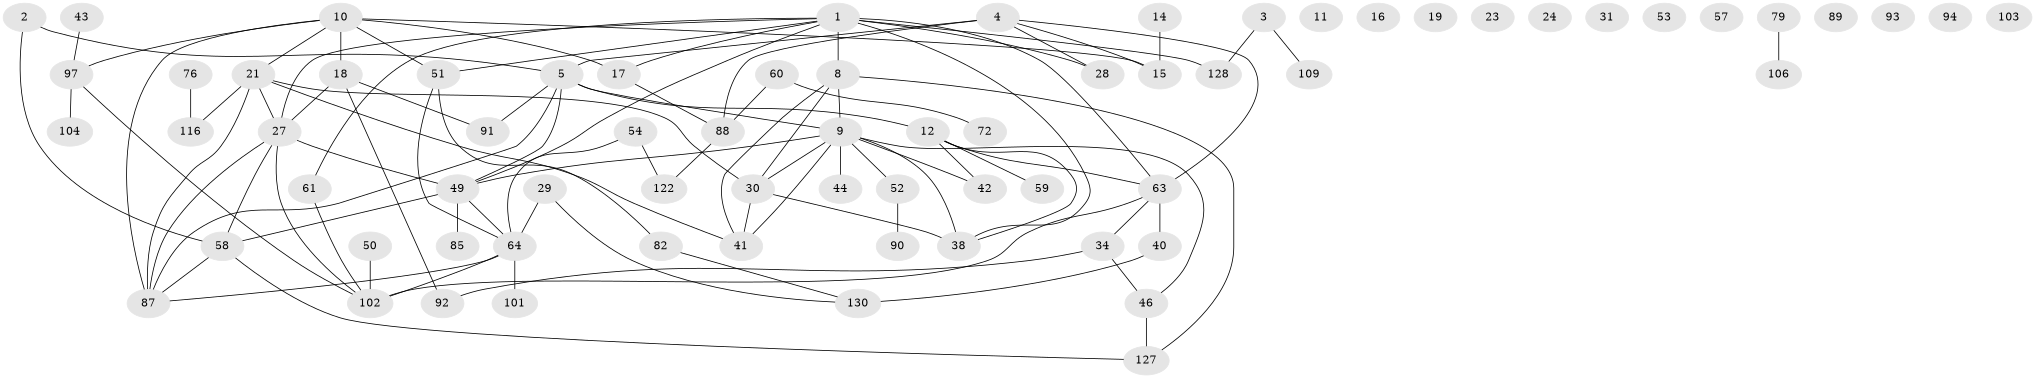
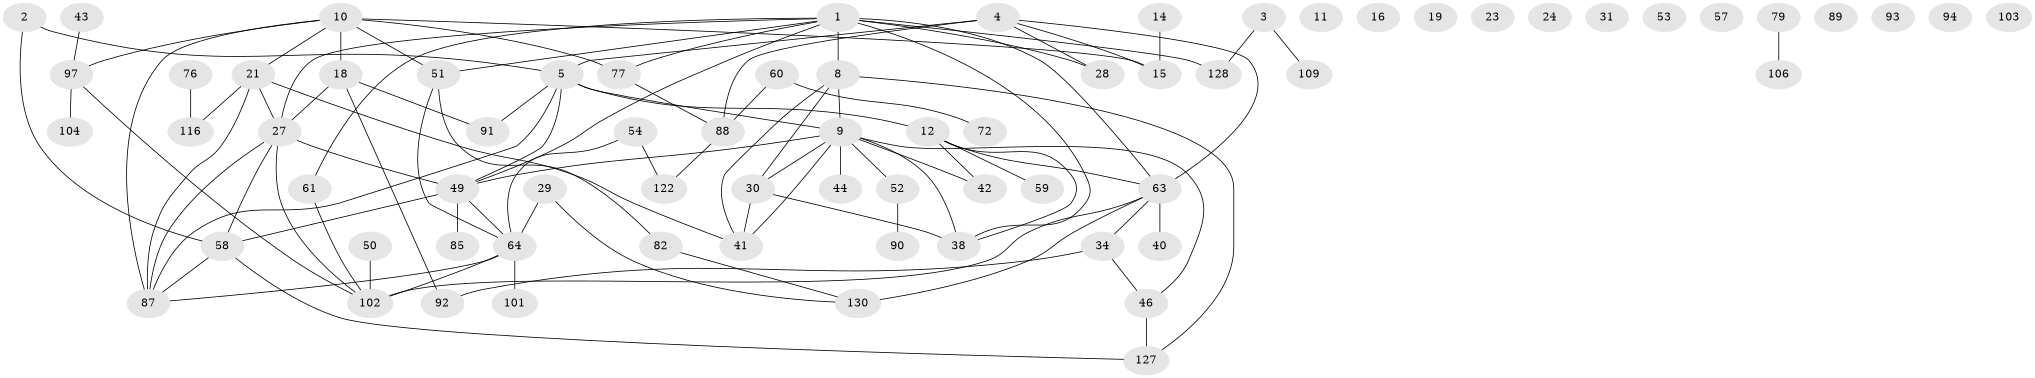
node "17": label "17" -> "77"
edge "21" -- "30": removed
edge "40" -- "130": now "63" -- "130"
